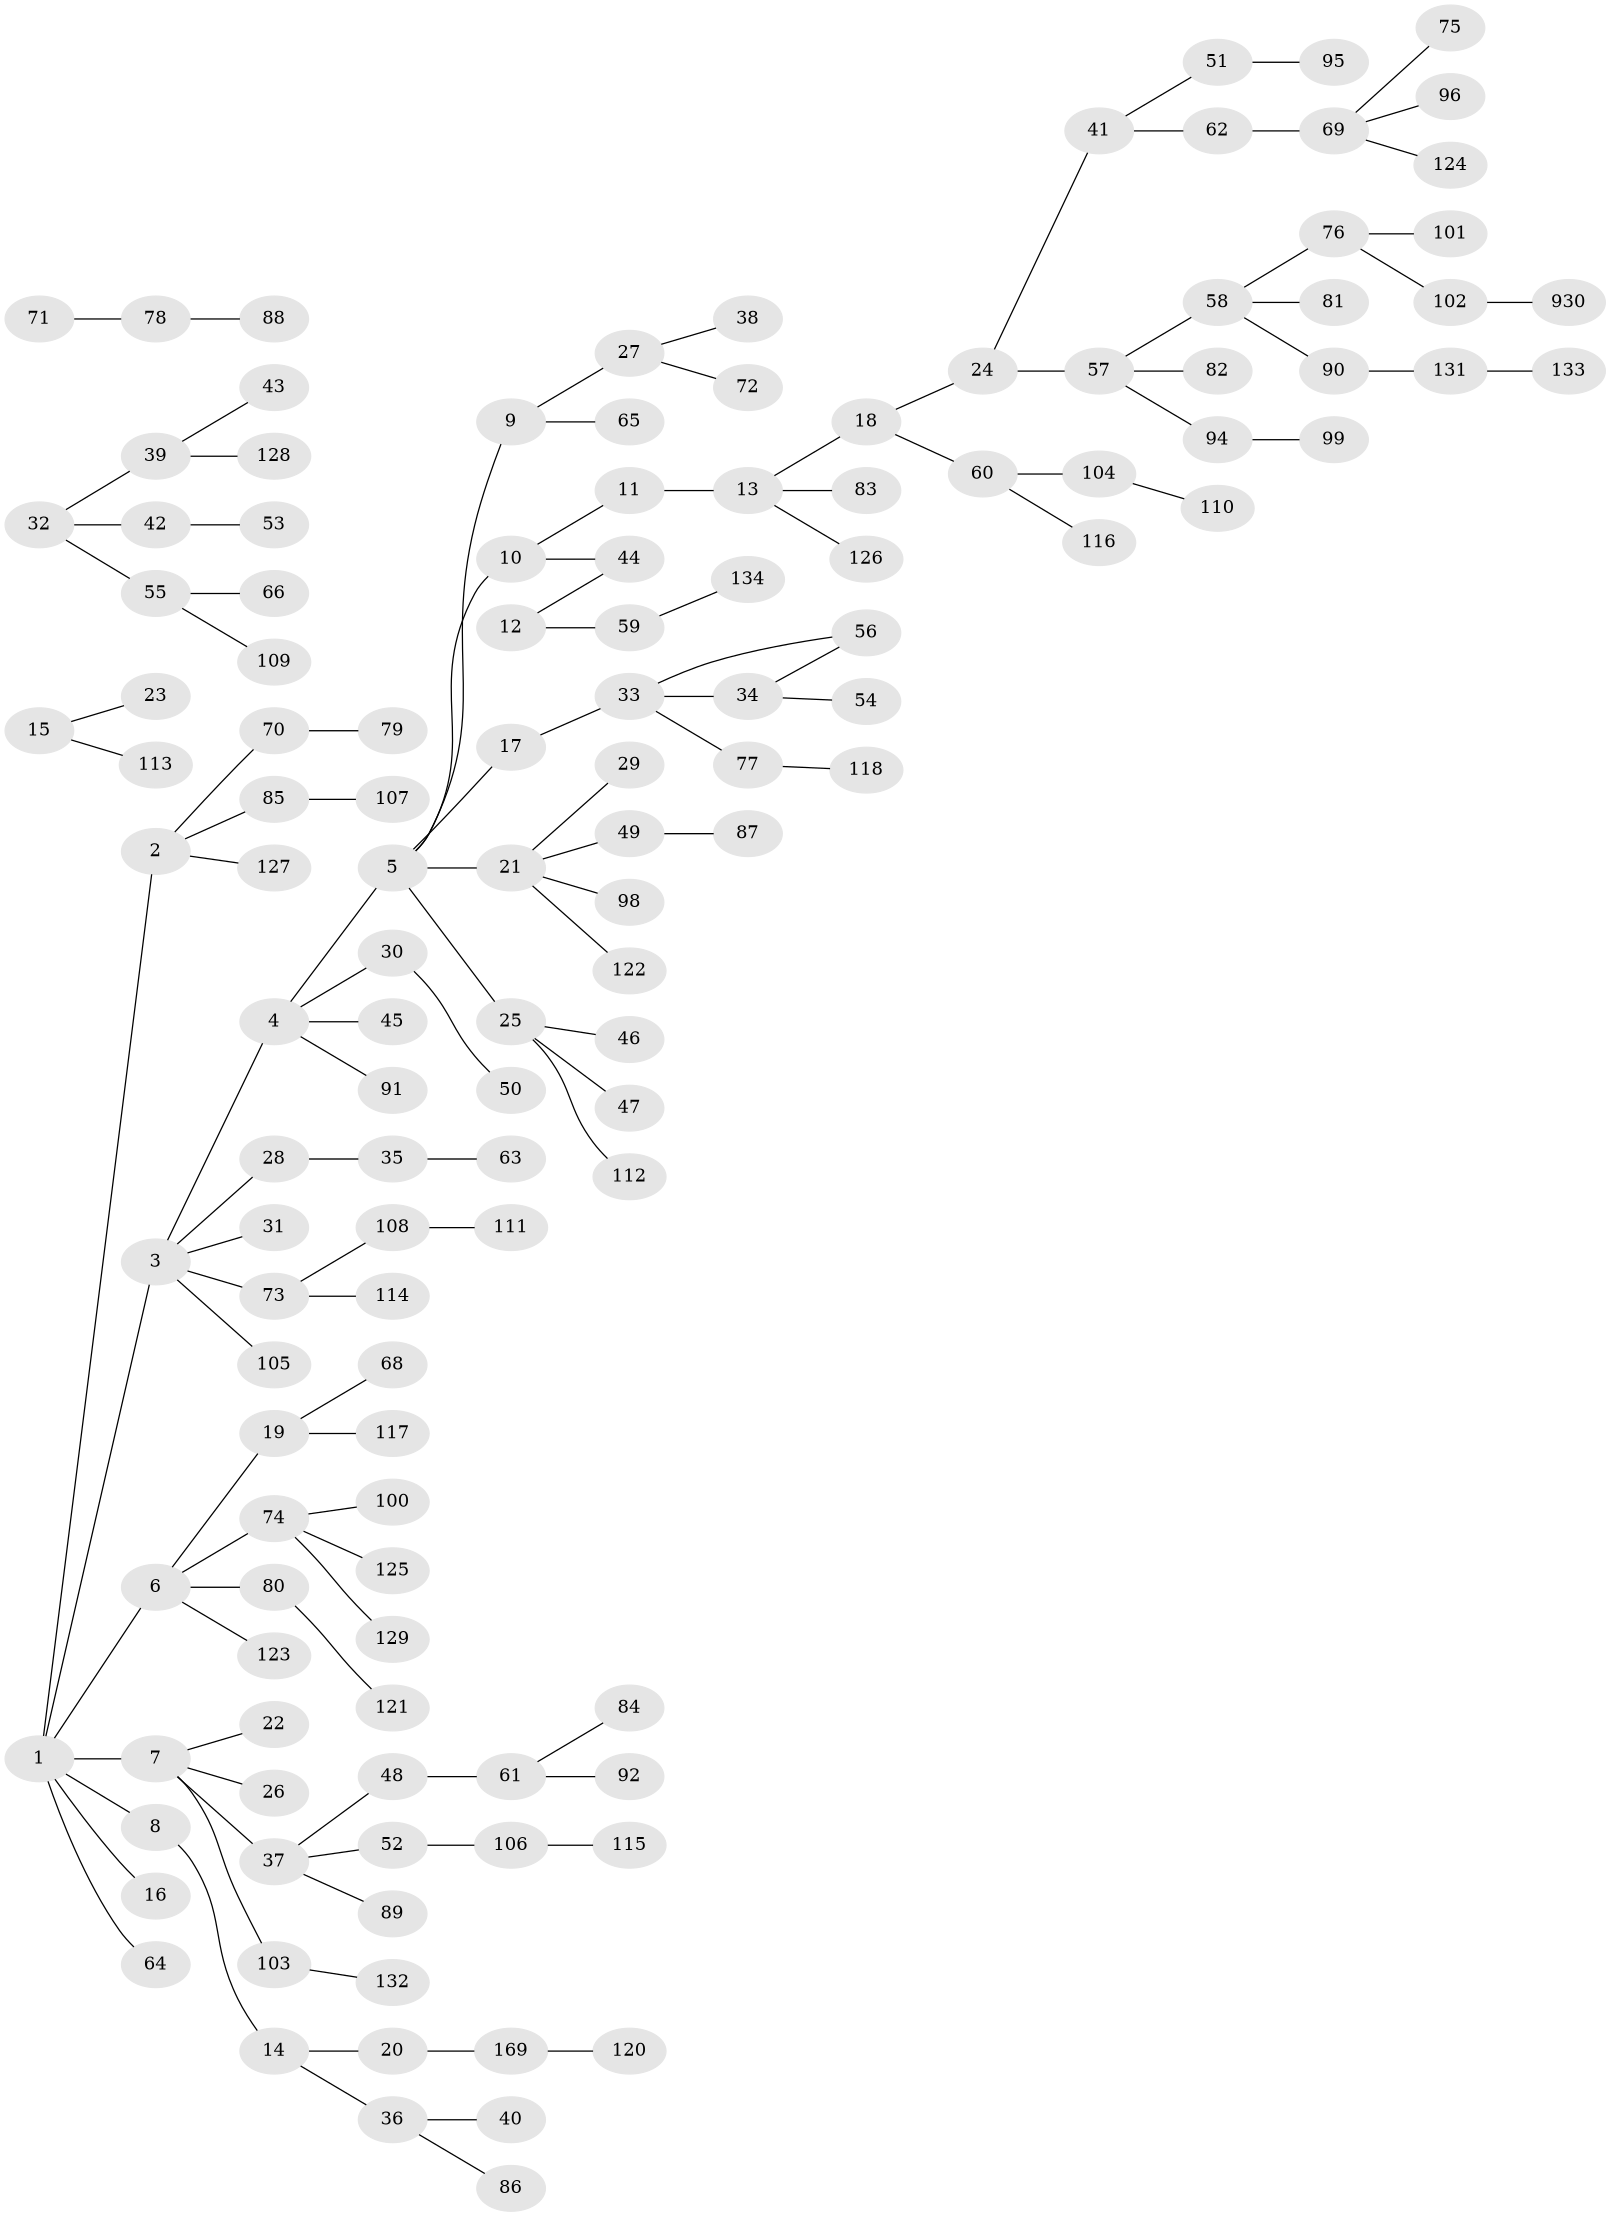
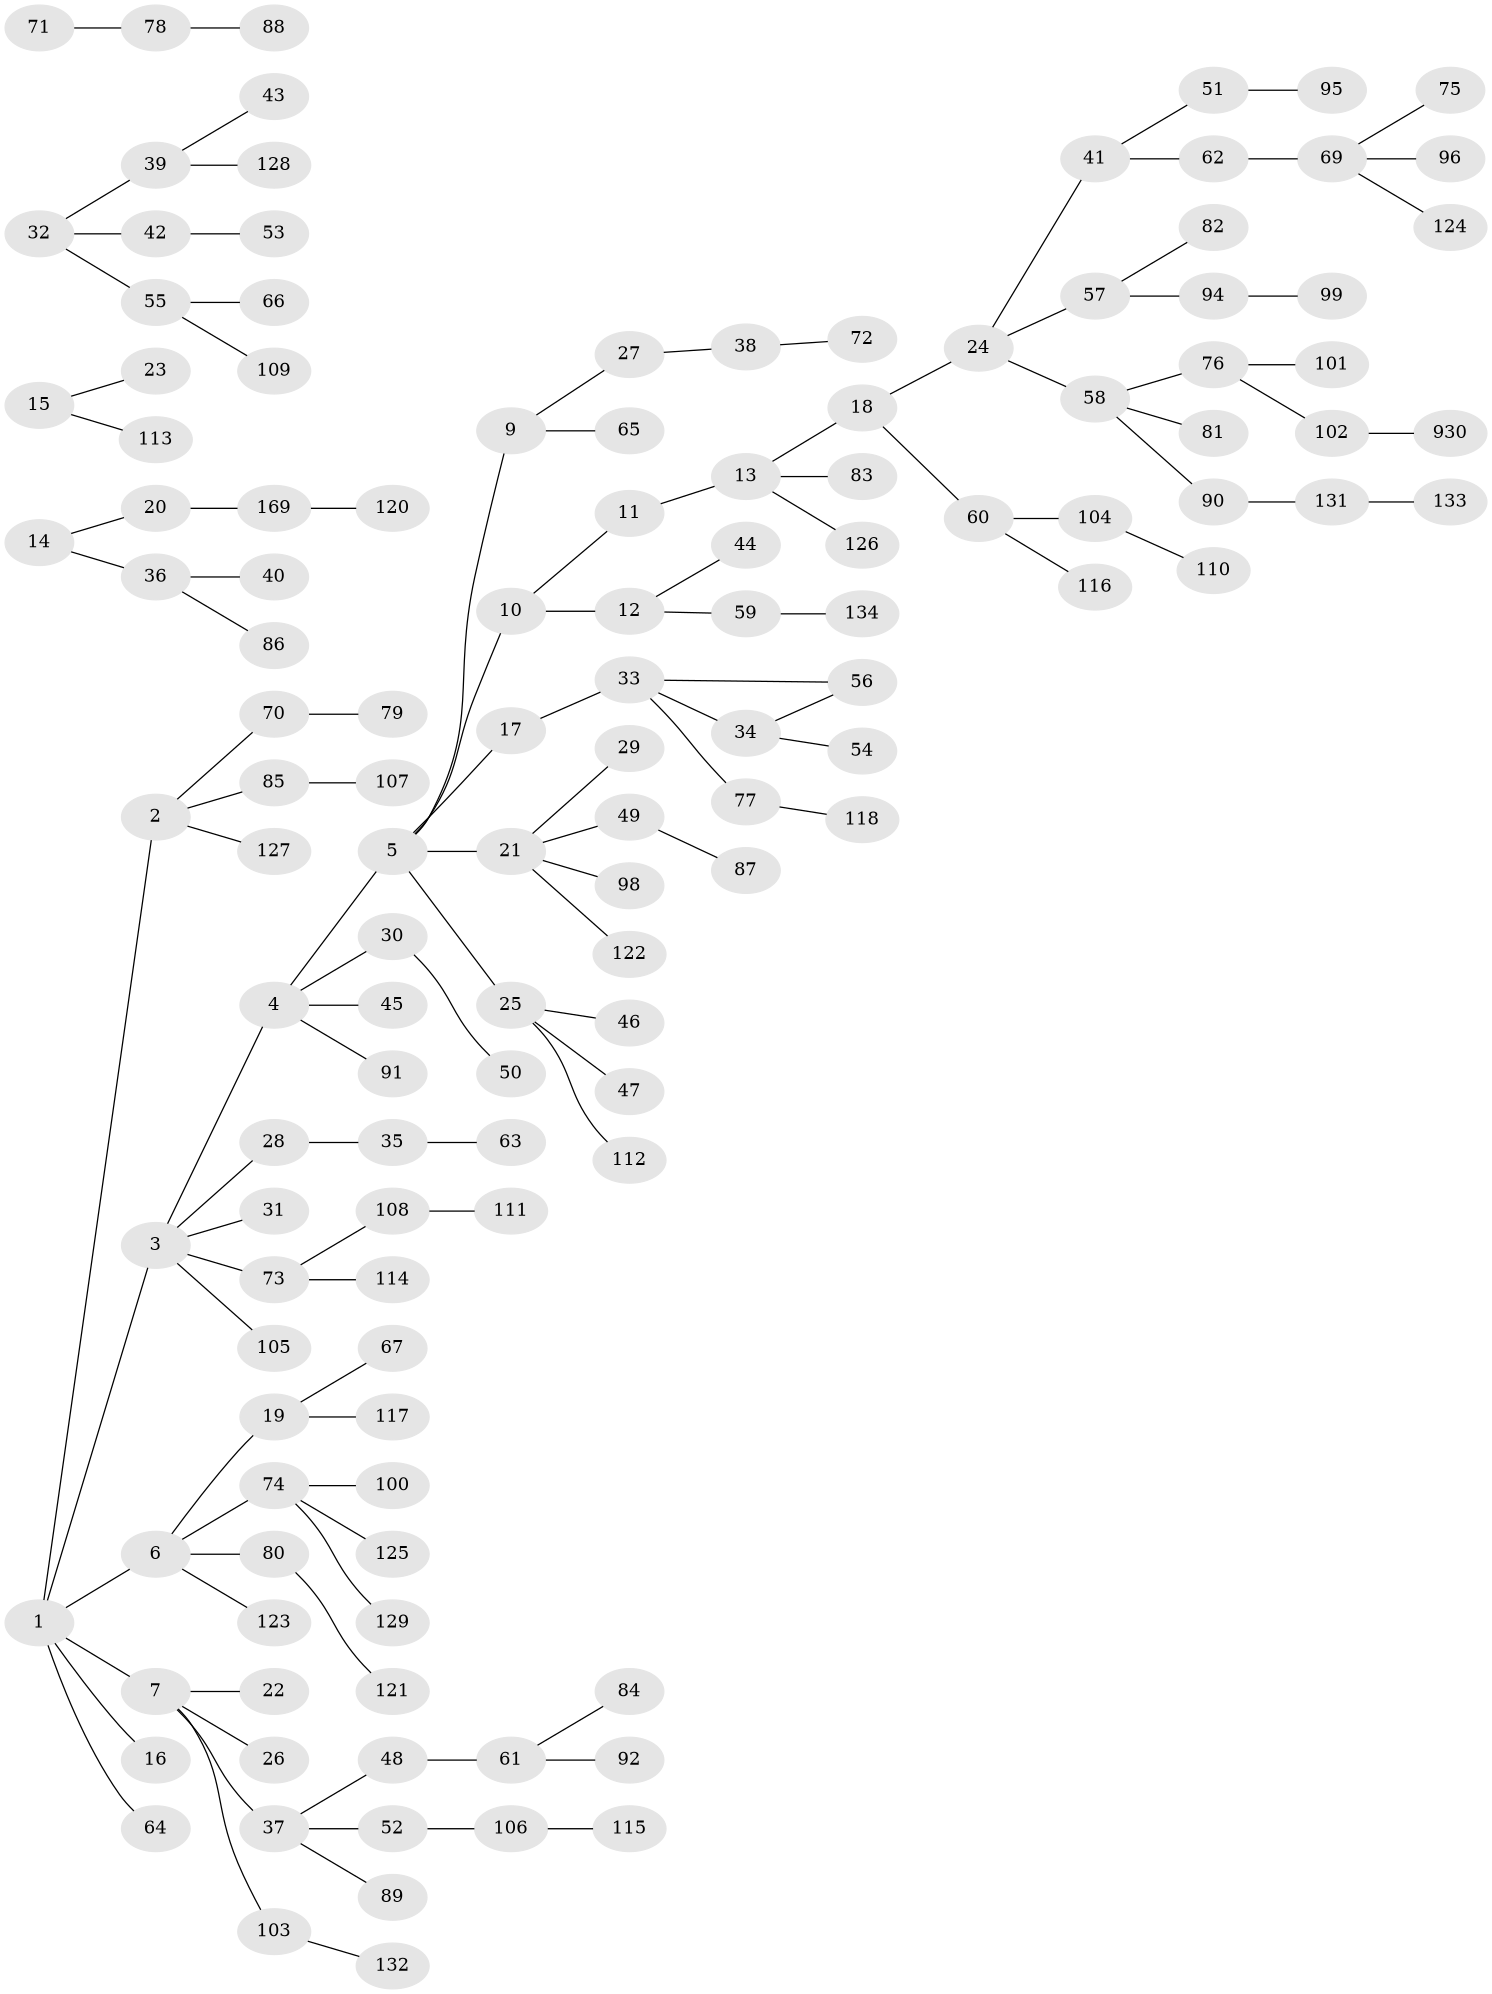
edge "58" -- "57": now "58" -- "24"
edge "27" -- "72": now "38" -- "72"
edge "10" -- "44": now "10" -- "12"
node "68": label "68" -> "67"
node "8": removed
